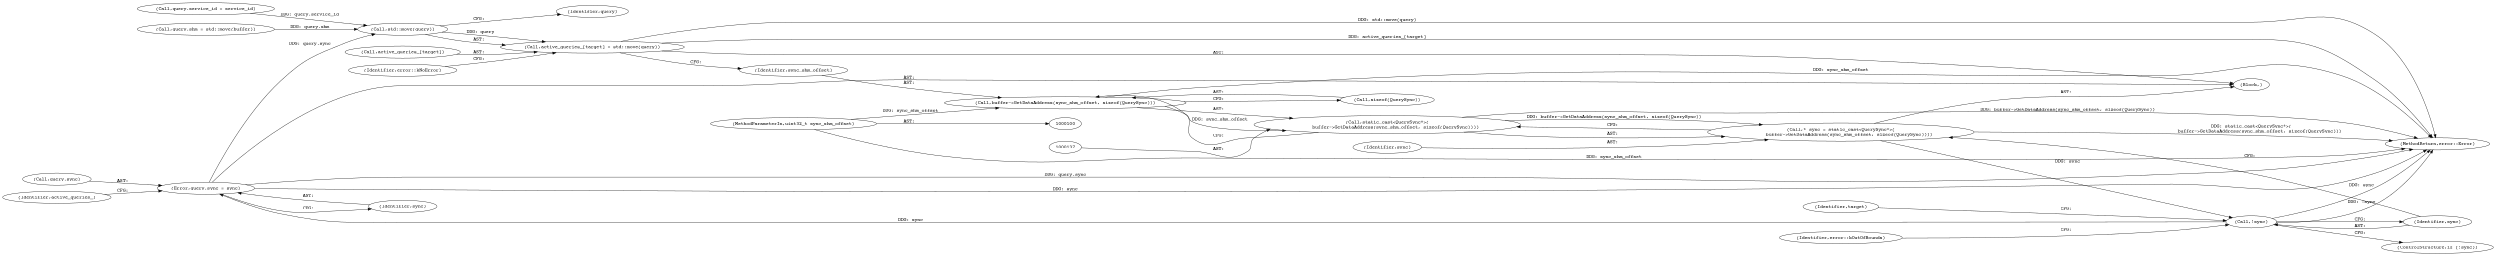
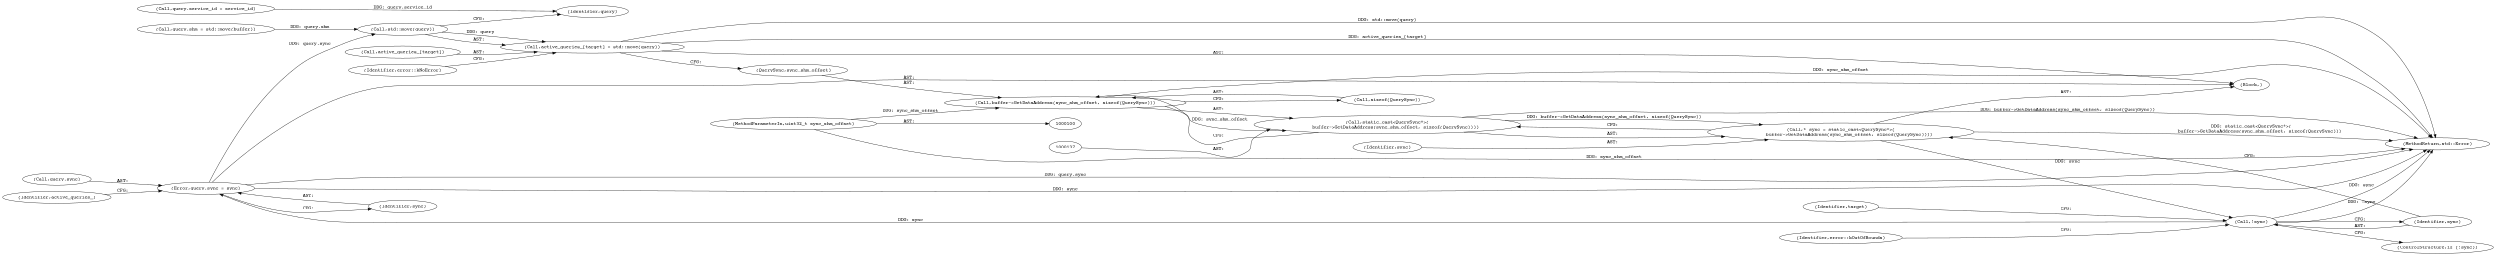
edge "(Call,query.service_id = service_id)" -> "(Call,std::move(query))": now "(Call,query.service_id = service_id)" -> "(Identifier,query)"
node "(Identifier,sync_shm_offset)": label "(Identifier,sync_shm_offset)" -> "(QuerySync,sync_shm_offset)"
node "(MethodReturn,error::Error)": label "(MethodReturn,error::Error)" -> "(MethodReturn,std::Error)"
